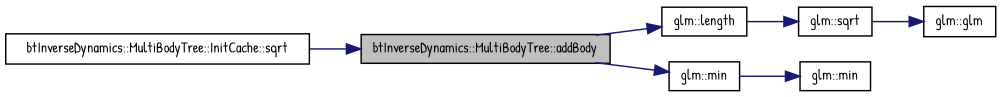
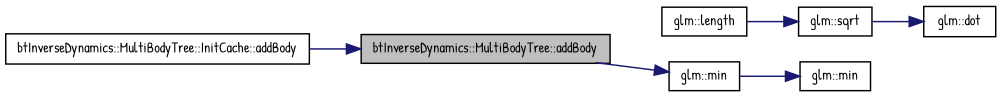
node "glm::glm": label "glm::glm" -> "glm::dot"
edge "btInverseDynamics::MultiBodyTree::addBody" -> "glm::length": removed
node "btInverseDynamics::MultiBodyTree::InitCache::sqrt": label "btInverseDynamics::MultiBodyTree::InitCache::sqrt" -> "btInverseDynamics::MultiBodyTree::InitCache::addBody"
